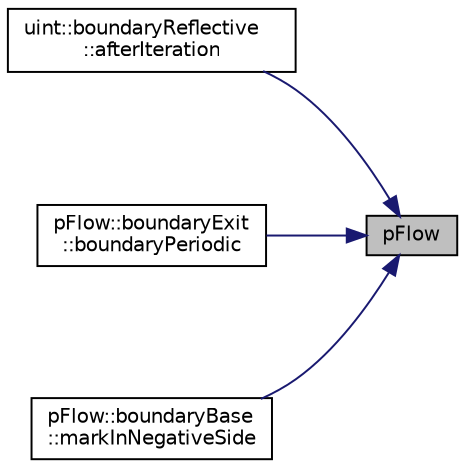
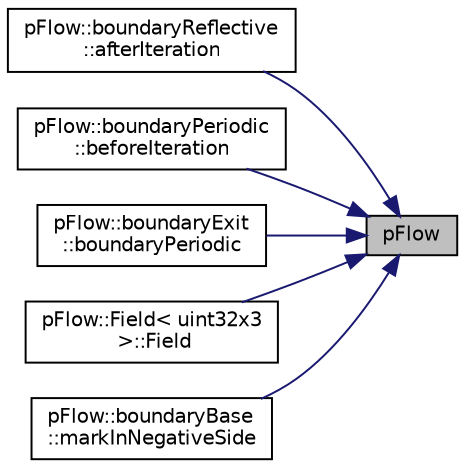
node "uint::boundaryReflective ::afterIteration": label "uint::boundaryReflective ::afterIteration" -> "pFlow::boundaryReflective ::afterIteration"
node "pFlow::boundaryPeriodic ::beforeIteration": added
node "pFlow::Field< uint32x3 >::Field": added
